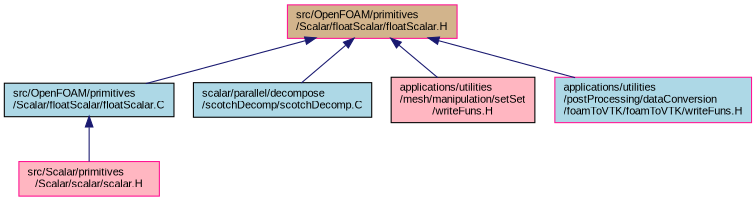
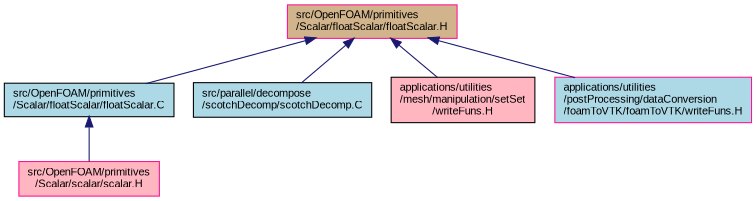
node "scalar/parallel/decompose /scotchDecomp/scotchDecomp.C": label "scalar/parallel/decompose /scotchDecomp/scotchDecomp.C" -> "src/parallel/decompose /scotchDecomp/scotchDecomp.C"
node "src/Scalar/primitives /Scalar/scalar/scalar.H": label "src/Scalar/primitives /Scalar/scalar/scalar.H" -> "src/OpenFOAM/primitives /Scalar/scalar/scalar.H"
